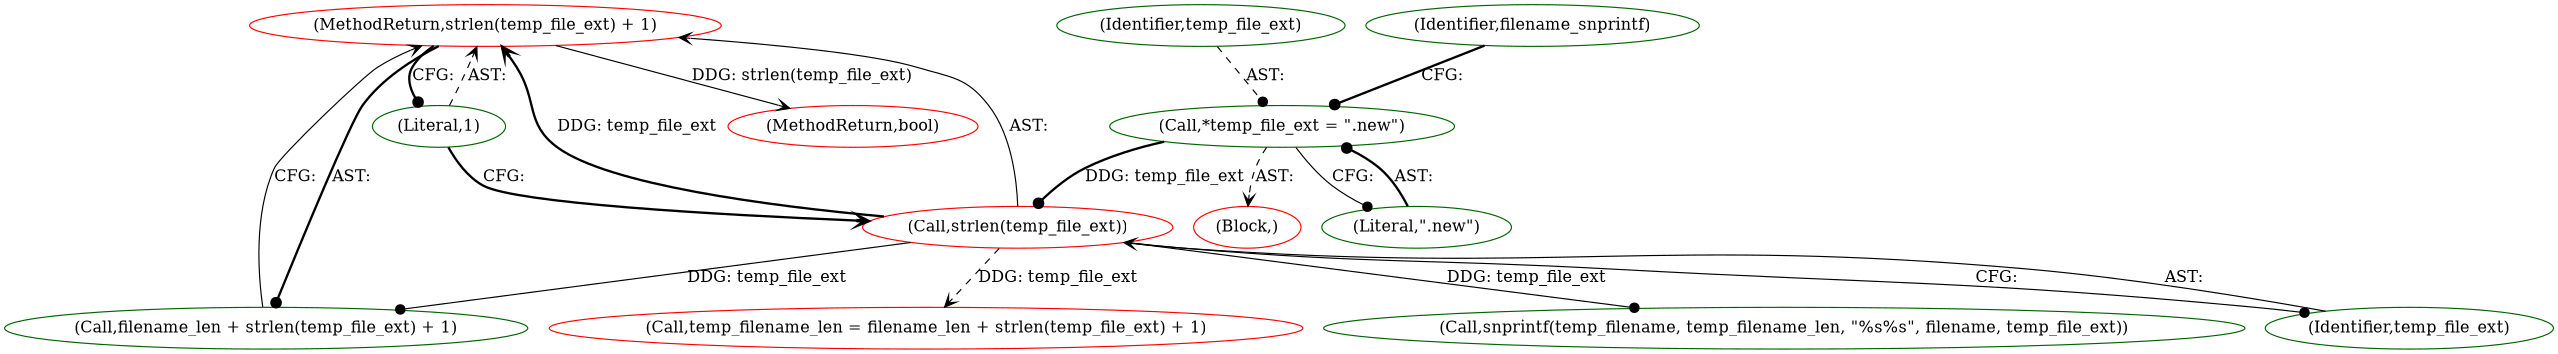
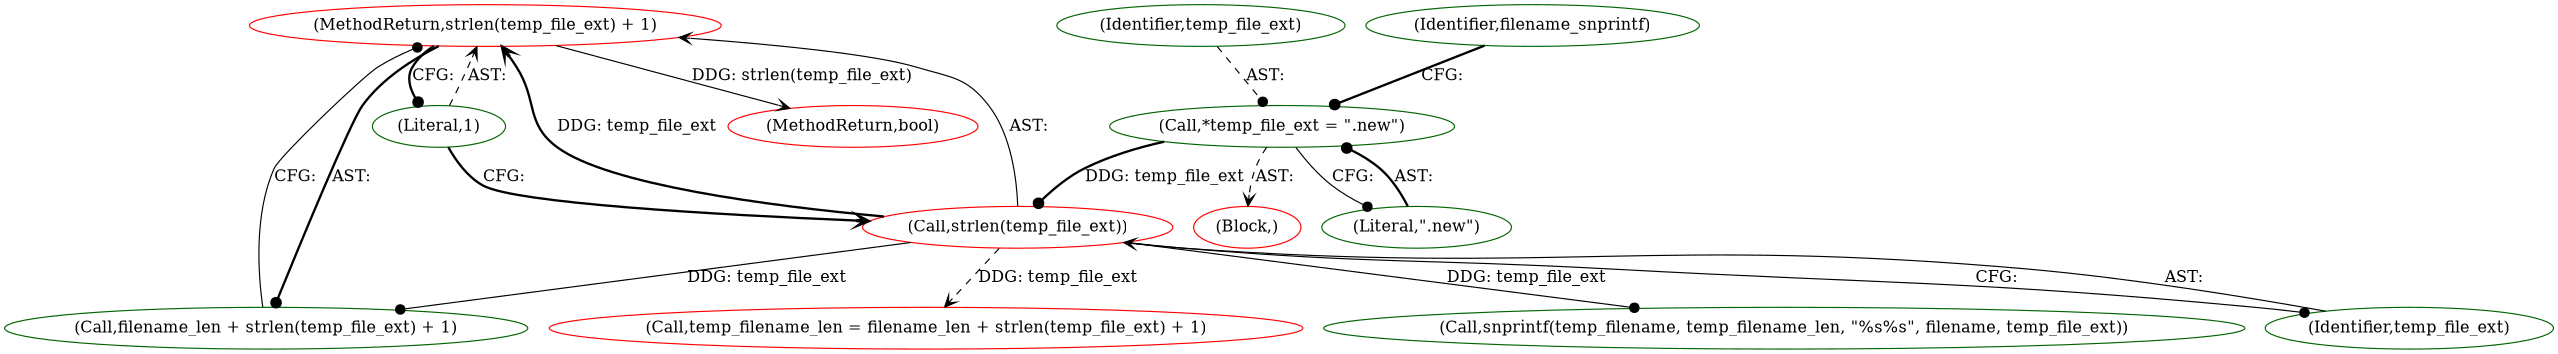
edge "(Call,filename_len + strlen(temp_file_ext) + 1)" -> "(MethodReturn,strlen(temp_file_ext) + 1)": arrowhead vee -> dot
